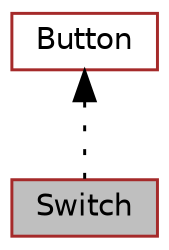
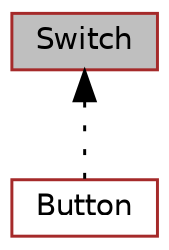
edge "Switch" -> "Button": reversed
